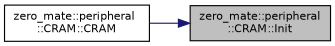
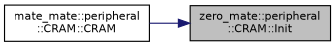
node "zero_mate::peripheral ::CRAM::CRAM": label "zero_mate::peripheral ::CRAM::CRAM" -> "mate_mate::peripheral ::CRAM::CRAM"
